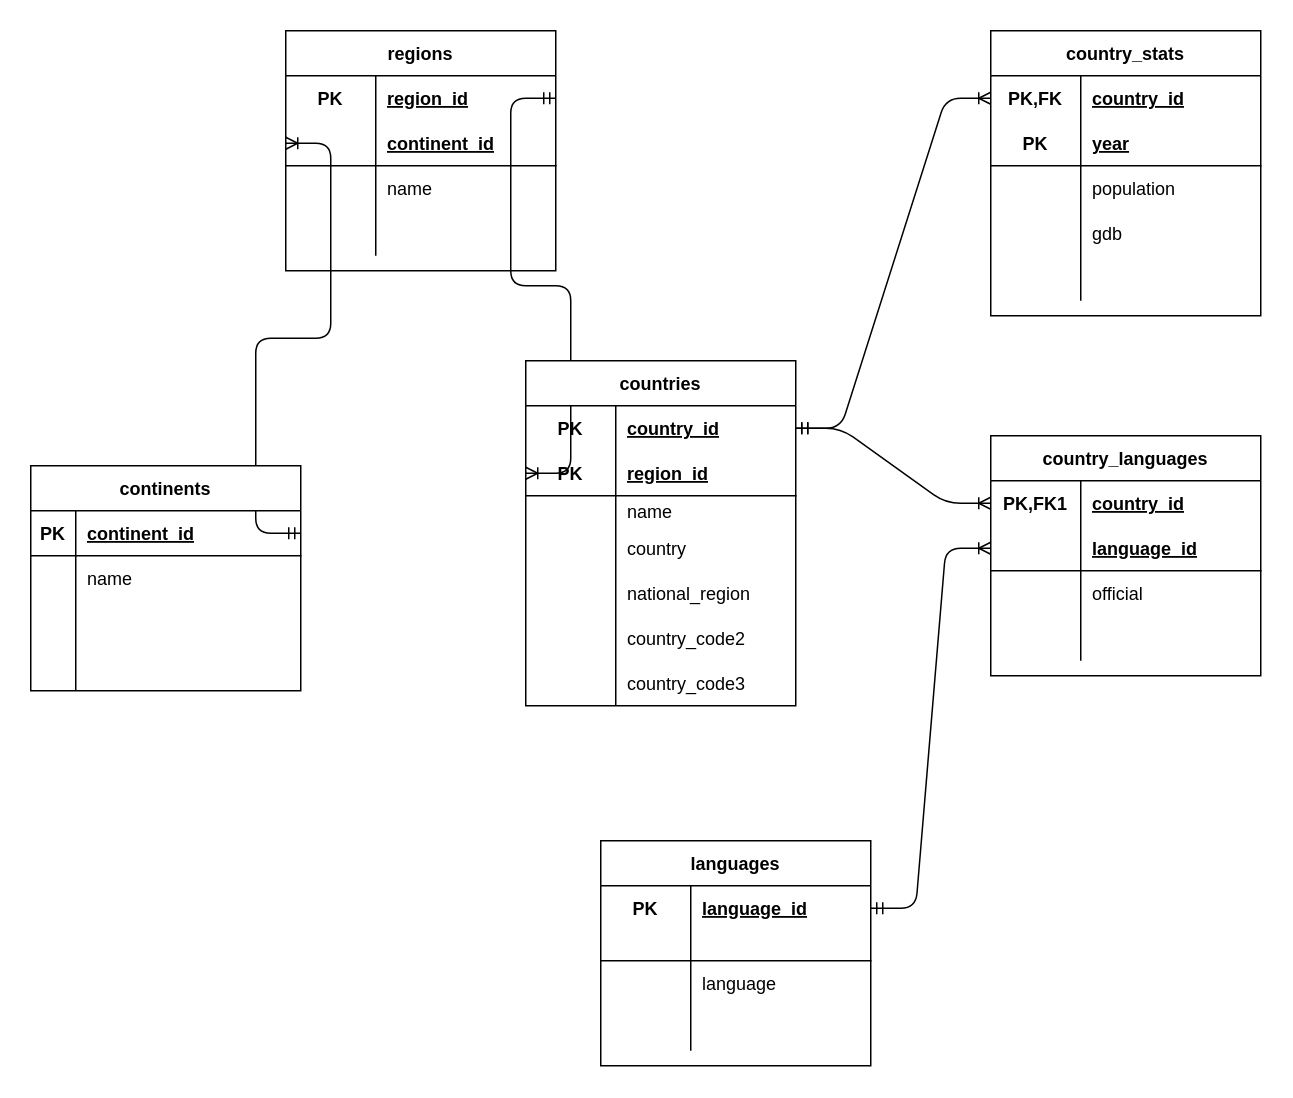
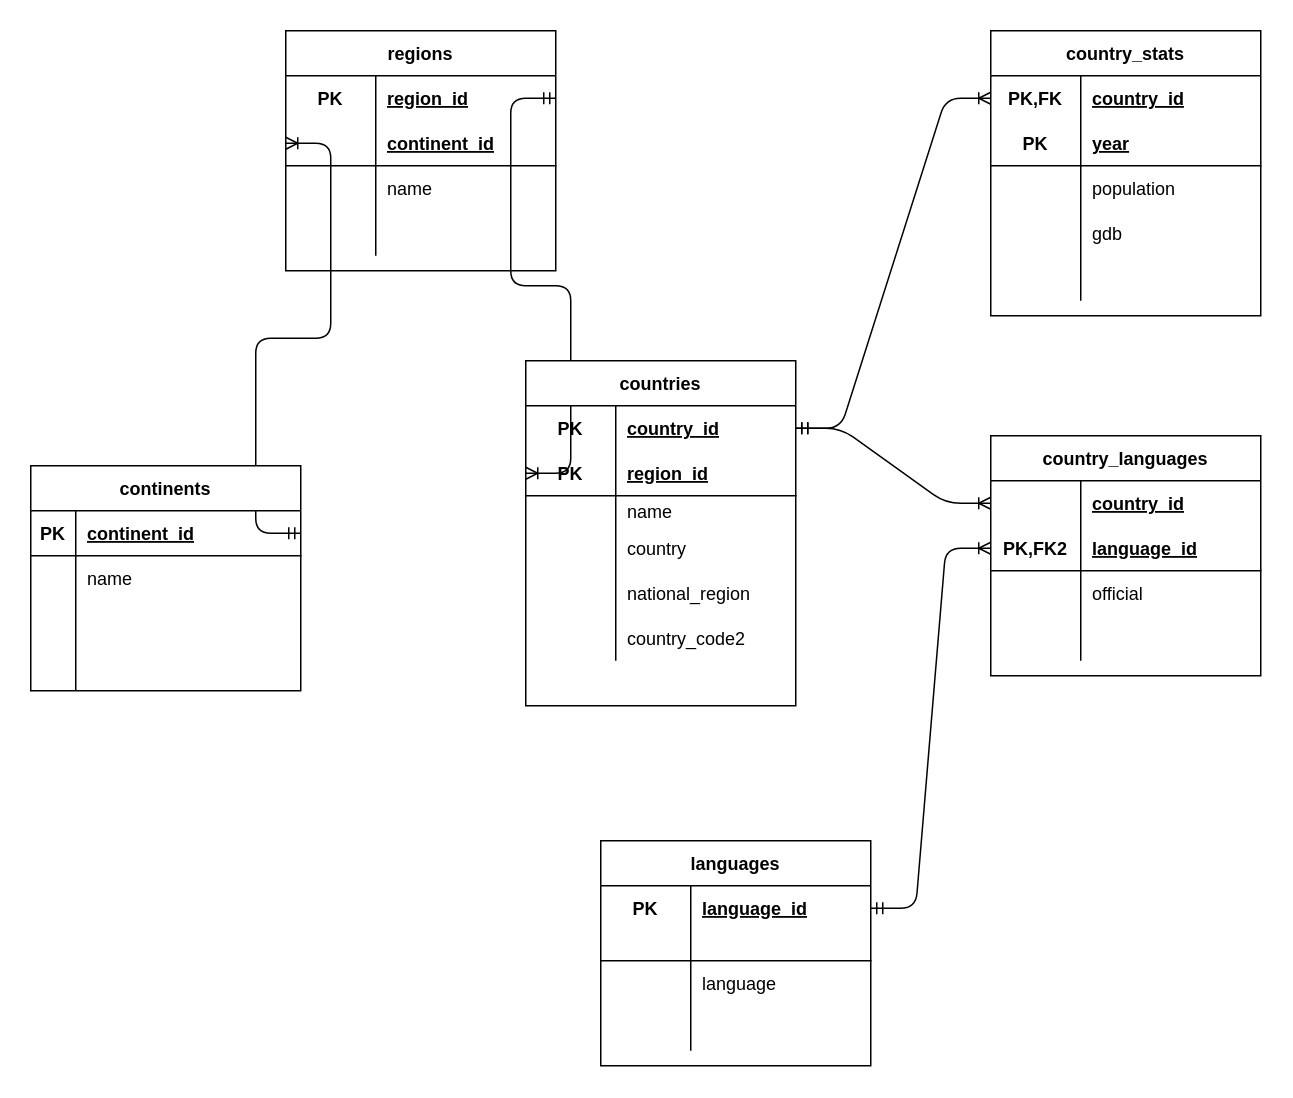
node "PK,FK1": removed
node "PK,FK2": added
node "country_code3": removed
